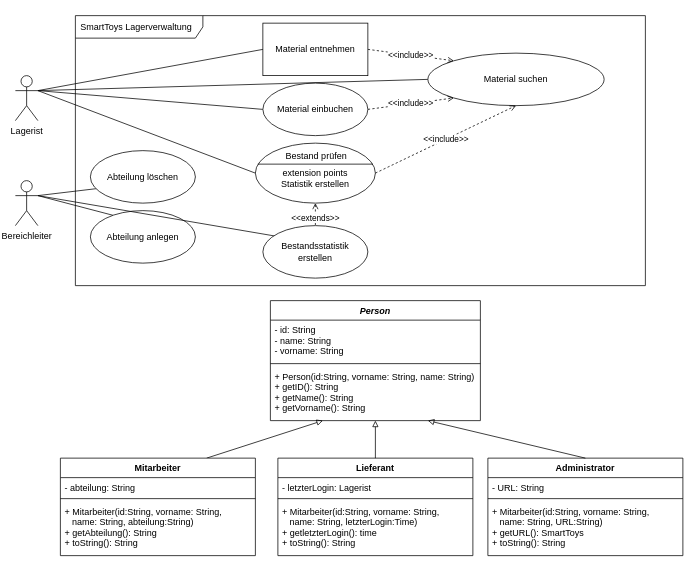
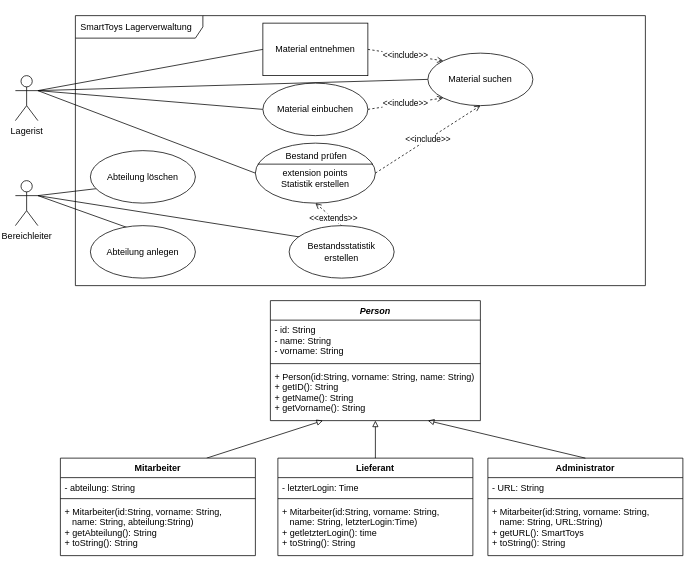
node "Material suchen": size 176x53 -> 105x53
node "Abteilung anlegen": moved (143, 237) -> (143, 252)
node "Bestandsstatistik erstellen": moved (315, 252) -> (342, 252)
node "- letzterLogin: Lagerist": label "- letzterLogin: Lagerist" -> "- letzterLogin: Time"
